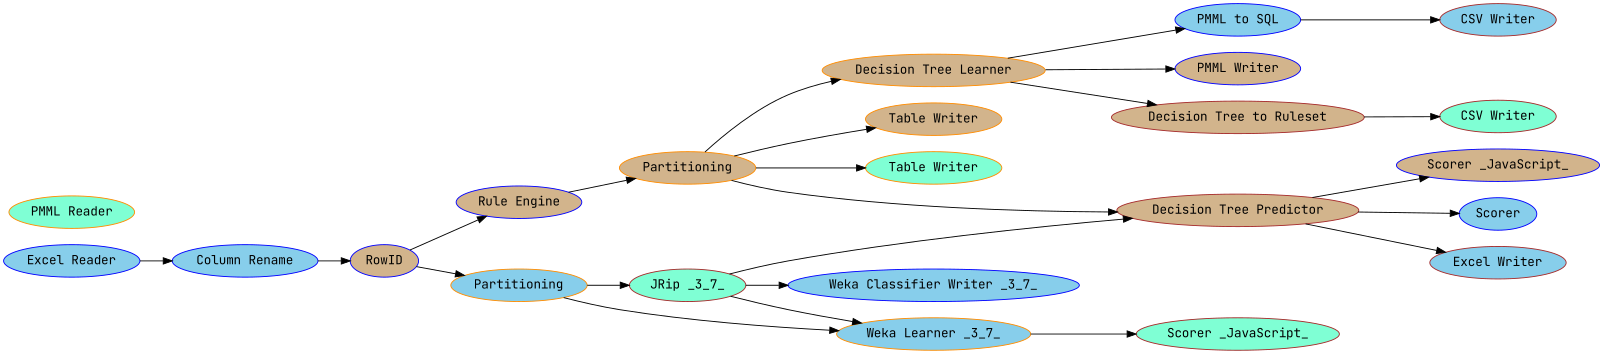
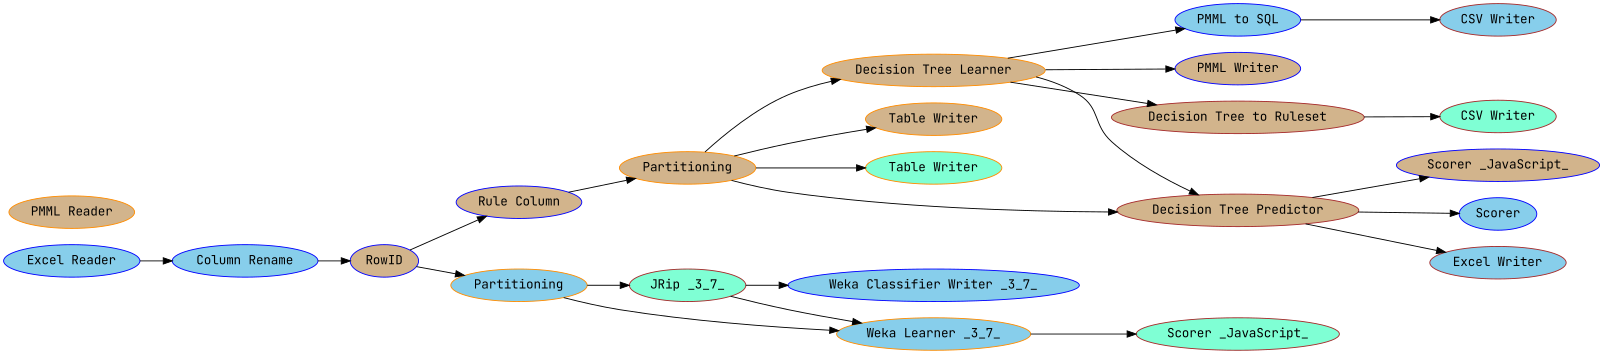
node "Rule Engine": label "Rule Engine" -> "Rule Column"
node "PMML Reader": fillcolor aquamarine -> tan
edge "JRip _3_7_" -> "Decision Tree Predictor": now "Decision Tree Learner" -> "Decision Tree Predictor"
